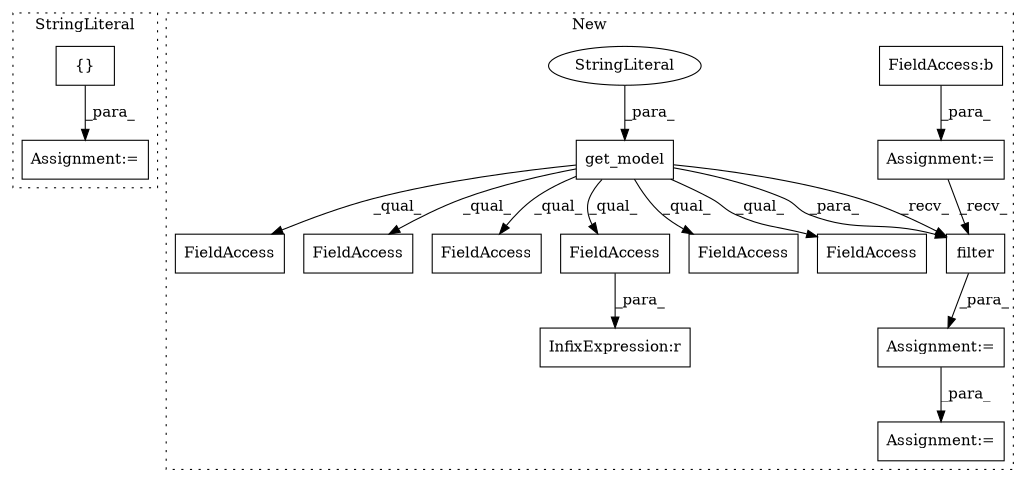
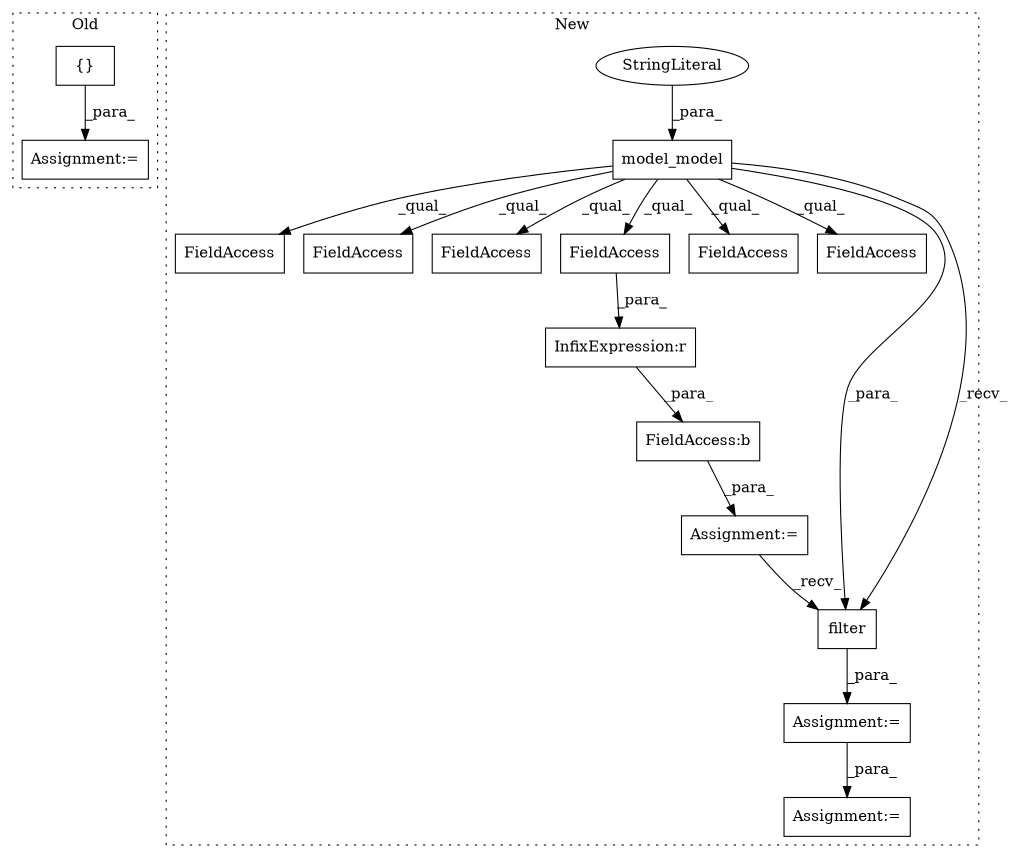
cluster "StringLiteral": label "StringLiteral" -> "Old"
node "get_model": label "get_model" -> "model_model"
edge "InfixExpression:r" -> "FieldAccess:b": added, label "_para_"
